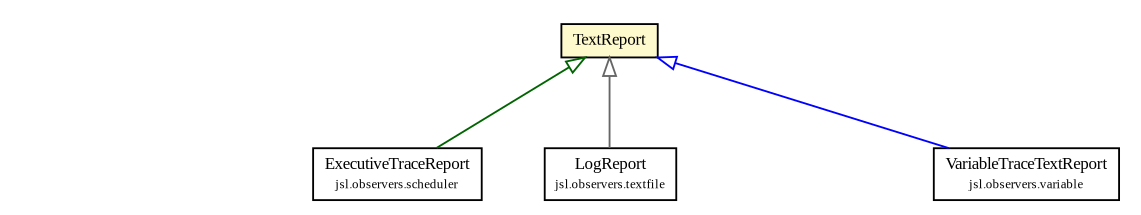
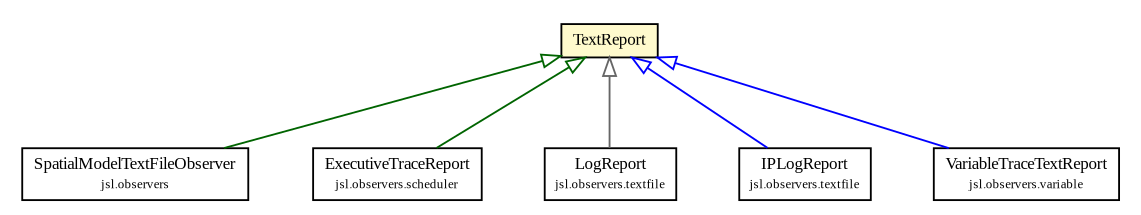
node "SpatialModelTextFileObserver": added
node "IPLogReport": added
